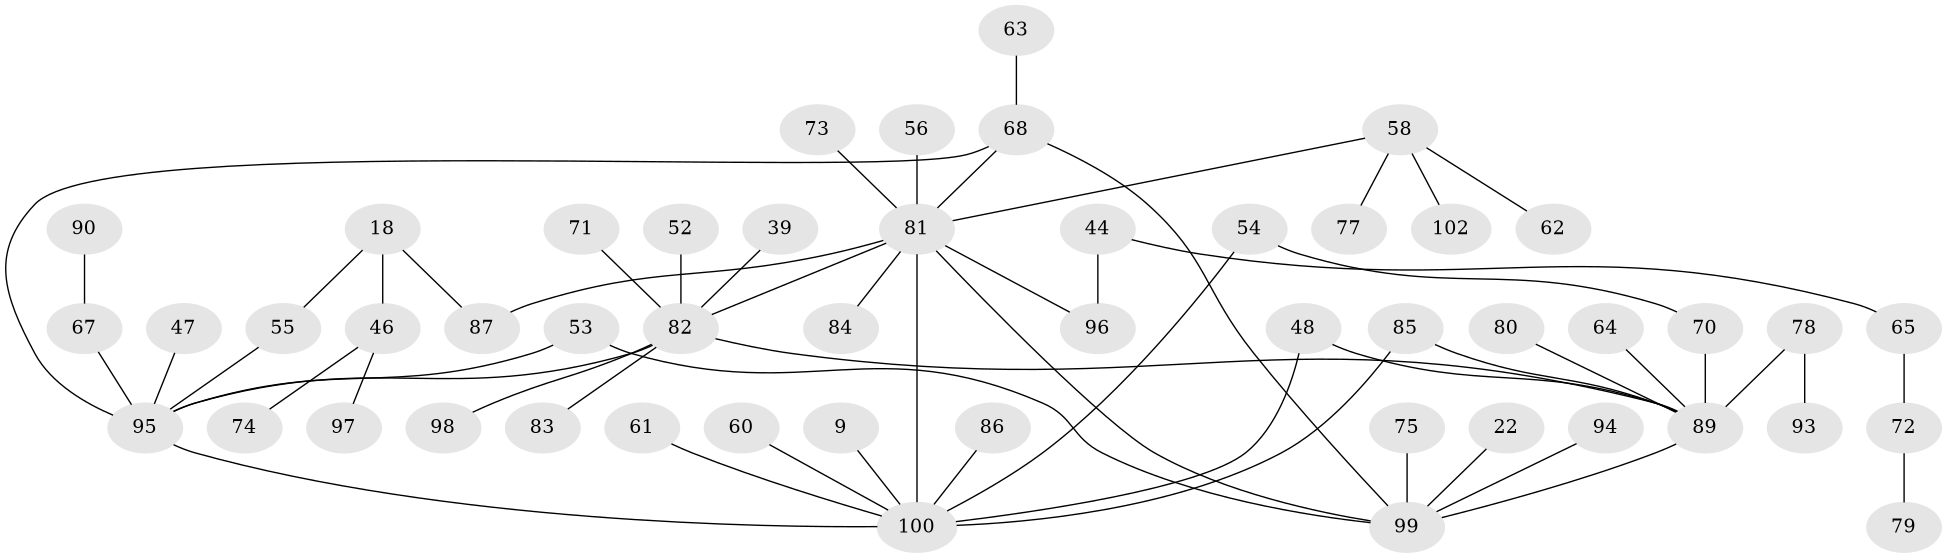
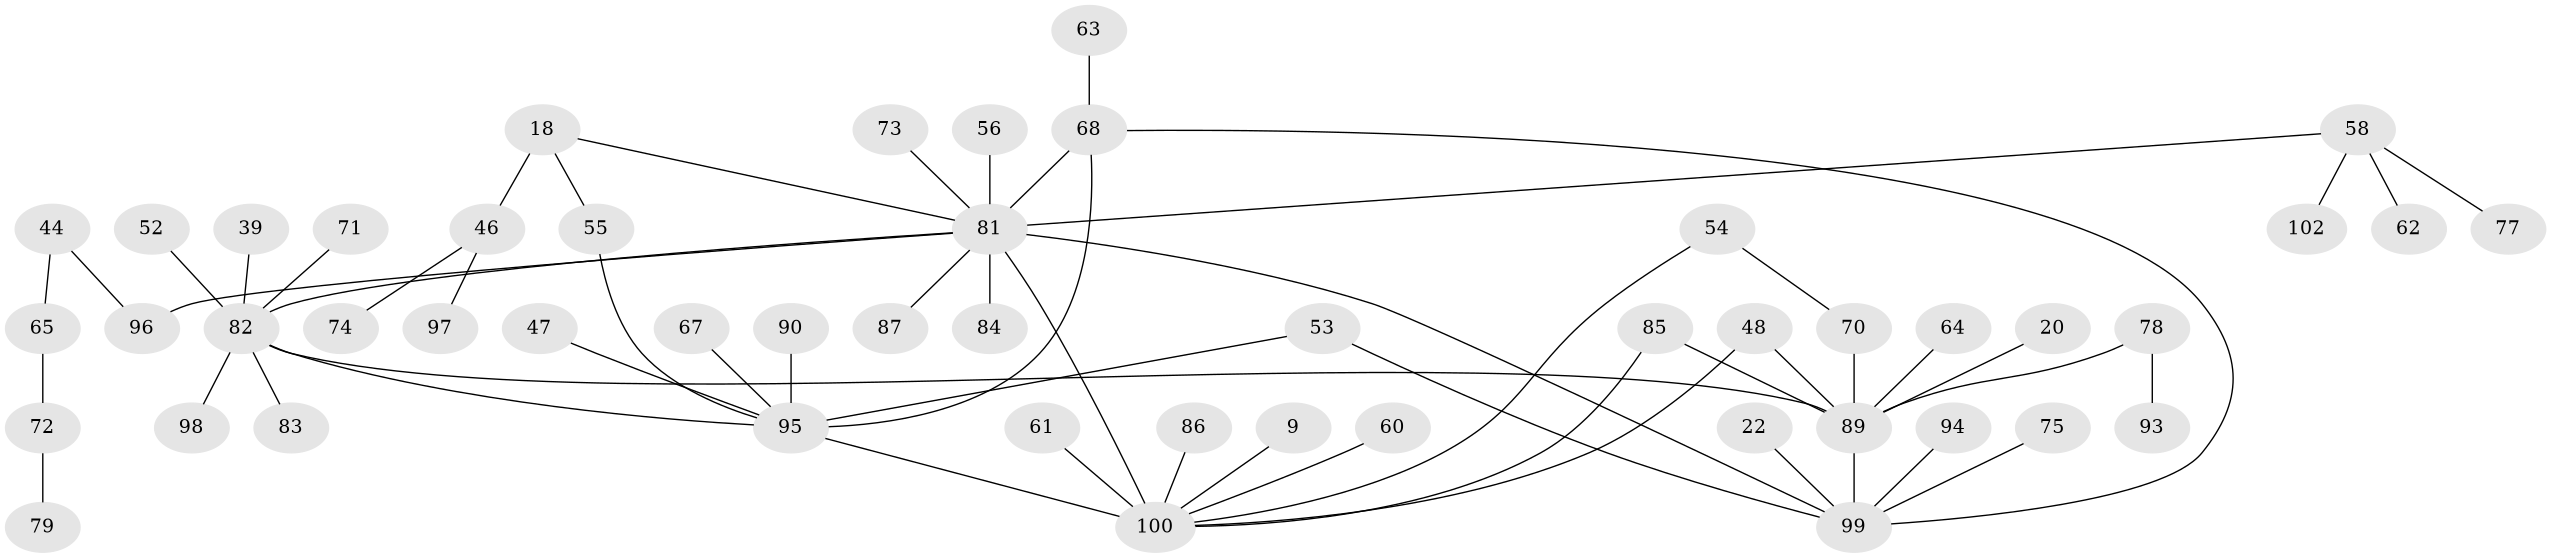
edge "90" -- "67": now "90" -- "95"
edge "18" -- "87": now "18" -- "81"
node "80": label "80" -> "20"
